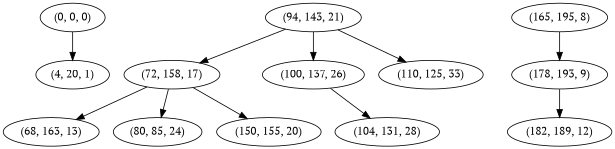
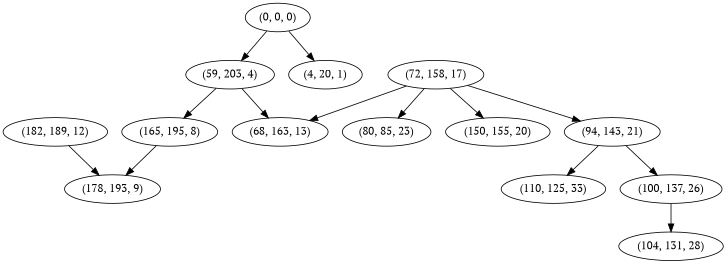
edge "(94, 143, 21)" -> "(72, 158, 17)": reversed
node "(59, 203, 4)": added
edge "(178, 193, 9)" -> "(182, 189, 12)": reversed
node "(80, 85, 24)": label "(80, 85, 24)" -> "(80, 85, 23)"
